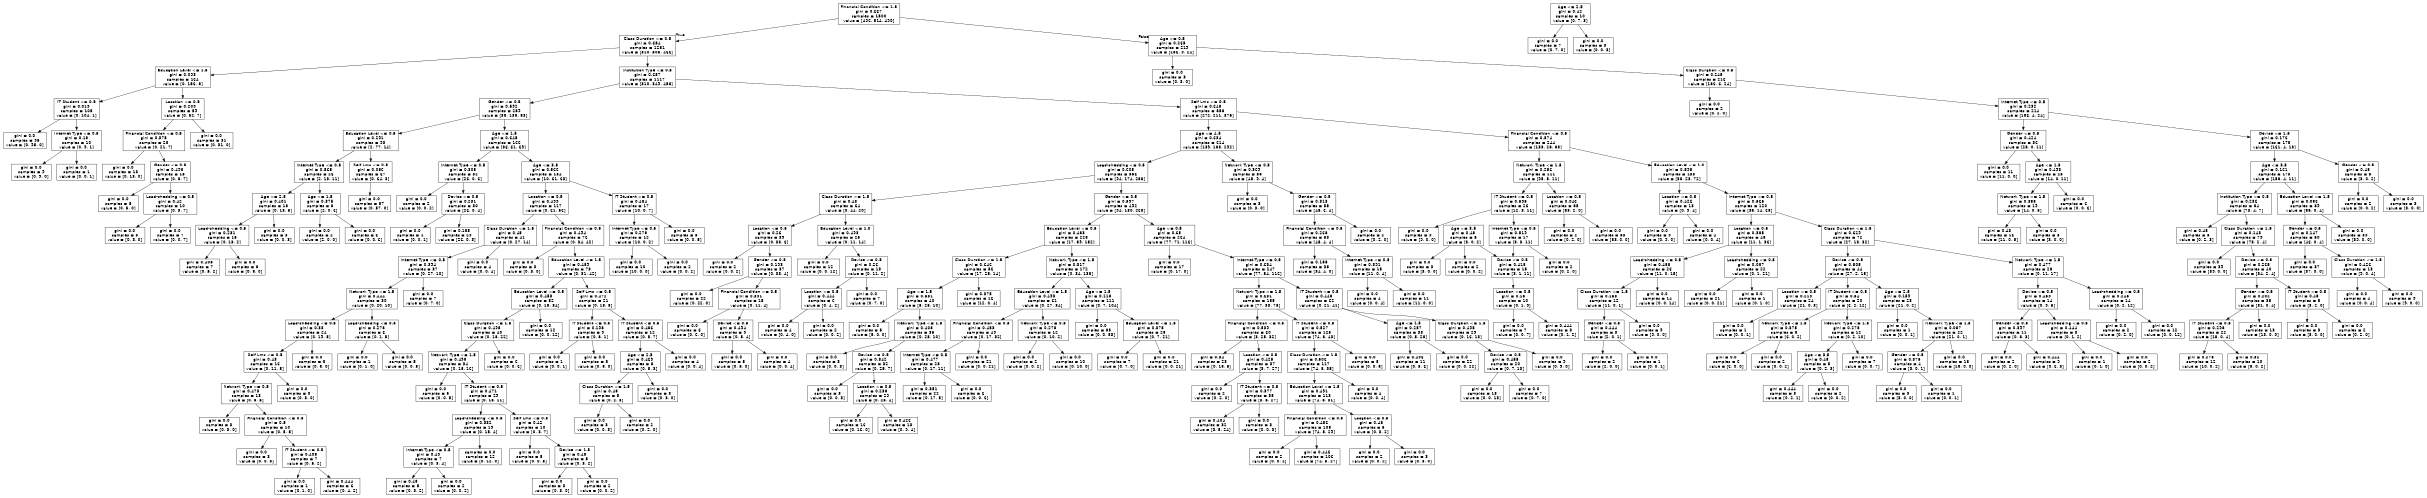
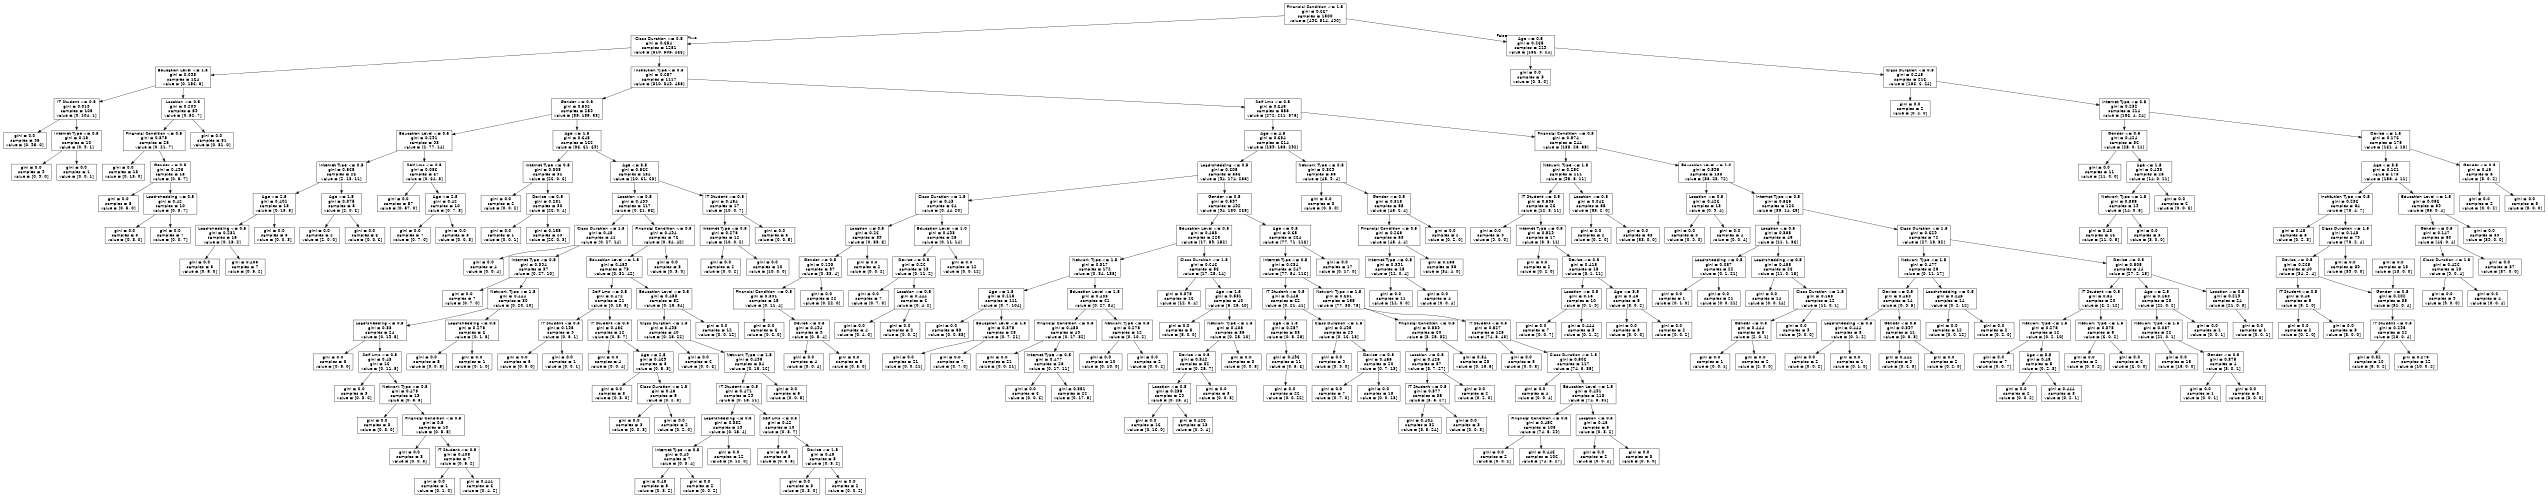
node "Age <= 3.5 gini = 0.161 samples = 173 value = [158, 4, 11]": label "Age <= 3.5 gini = 0.161 samples = 173 value = [158, 4, 11]" -> "Age <= 3.5 gini = 0.161 value = 173 value = [158, 4, 11]"
edge "Self Lms <= 0.5 gini = 0.086 samples = 67 value = [0, 64, 3]" -> "Age <= 2.5 gini = 0.42 samples = 10 value = [0, 7, 3]": added
edge "Age <= 3.5 gini = 0.48 samples = 5 value = [3, 0, 2]" -> "Device <= 0.5 gini = 0.418 samples = 15 value = [3, 1, 11]": reversed
edge "Gender <= 0.5 gini = 0.202 samples = 35 value = [31, 0, 4]" -> "gini = 0.0 samples = 13 value = [13, 0, 0]": reversed
edge "Age <= 1.5 gini = 0.257 samples = 33 value = [0, 5, 28]" -> "gini = 0.0 samples = 22 value = [0, 0, 22]": now "gini = 0.496 samples = 11 value = [0, 5, 6]" -> "gini = 0.0 samples = 22 value = [0, 0, 22]"
node "Self Lms <= 0.5 gini = 0.43 samples = 16 value = [0, 11, 5]": label "Self Lms <= 0.5 gini = 0.43 samples = 16 value = [0, 11, 5]" -> "Self Lms <= 0.5 gini = 0.43 gini = 16 value = [0, 11, 5]"
node "samples = 0.0 samples = 12 value = [0, 12, 0]": label "samples = 0.0 samples = 12 value = [0, 12, 0]" -> "gini = 0.0 samples = 12 value = [0, 12, 0]"
